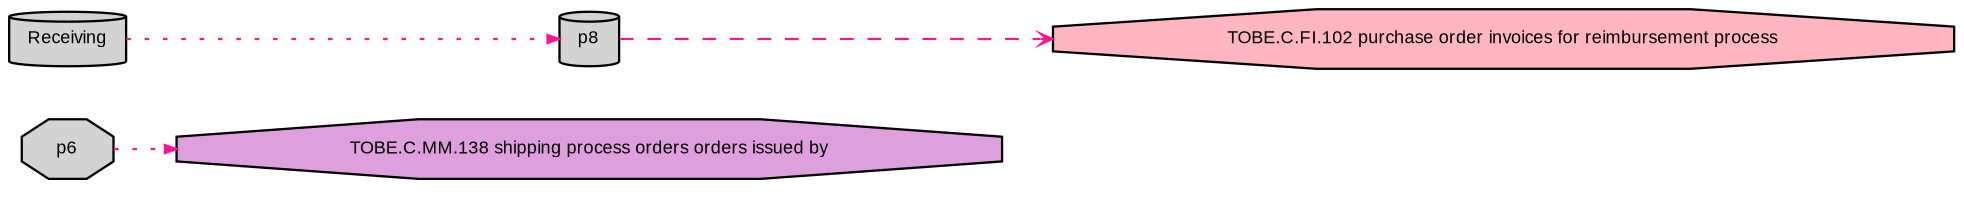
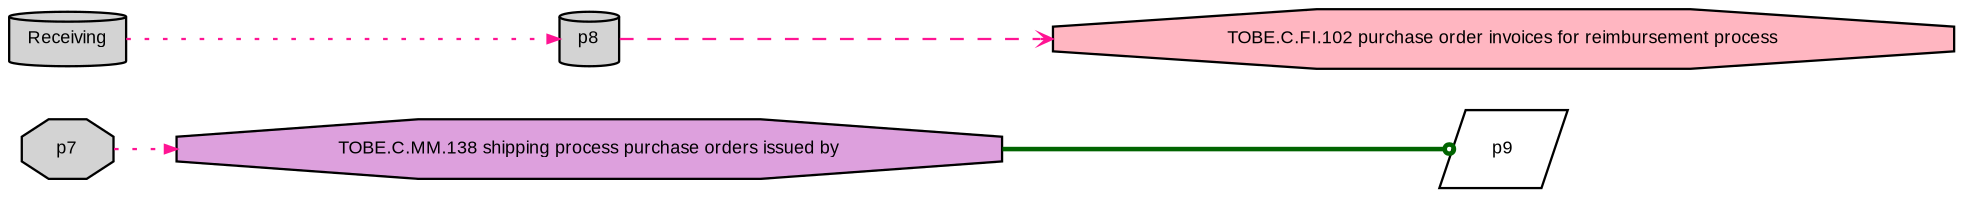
node "p6": label "p6" -> "p7"
node "TOBE.C.MM.138 shipping process orders orders issued by": label "TOBE.C.MM.138 shipping process orders orders issued by" -> "TOBE.C.MM.138 shipping process purchase orders issued by"
node "p9": added
